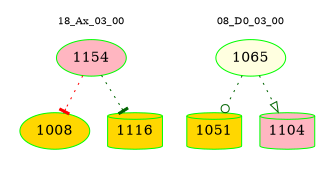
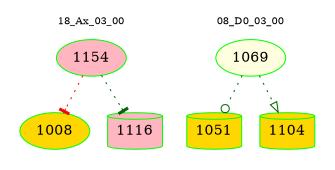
node "1065": label "1065" -> "1069"
node "1116": fillcolor gold -> lightpink
node "1104": fillcolor lightpink -> gold
